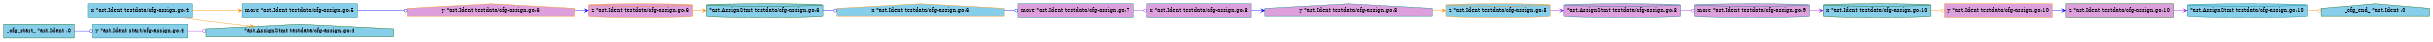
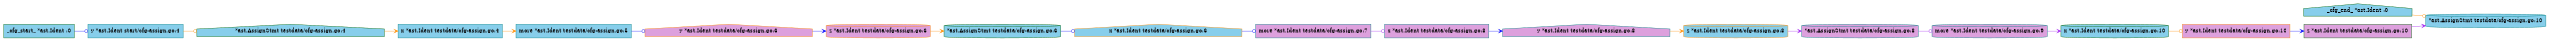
edge "*ast.AssignStmt testdata/cfg-assign.go:10" -> "_cfg_end_ *ast.Ident :0": reversed
edge "x *ast.Ident testdata/cfg-assign.go:4" -> "*ast.AssignStmt testdata/cfg-assign.go:4": reversed
edge "y *ast.Ident start/cfg-assign.go:4" -> "*ast.AssignStmt testdata/cfg-assign.go:4": color purple -> darkorange
